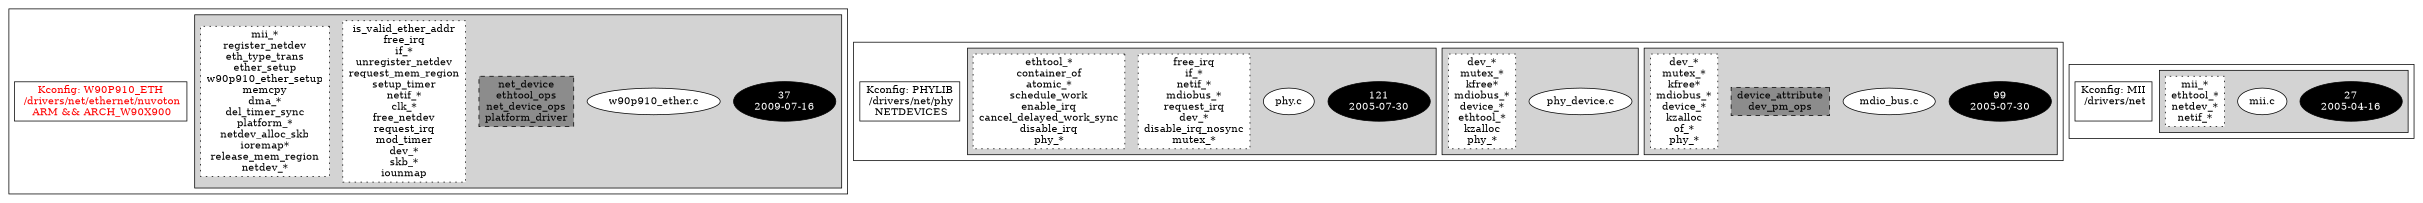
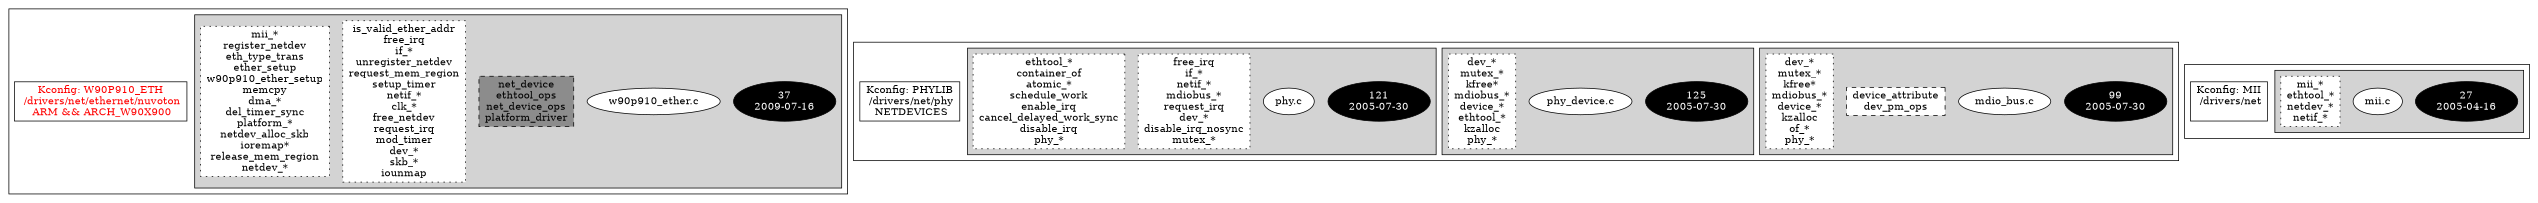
node "125 2005-07-30": added
node "device_attribute dev_pm_ops": fillcolor grey55 -> white
